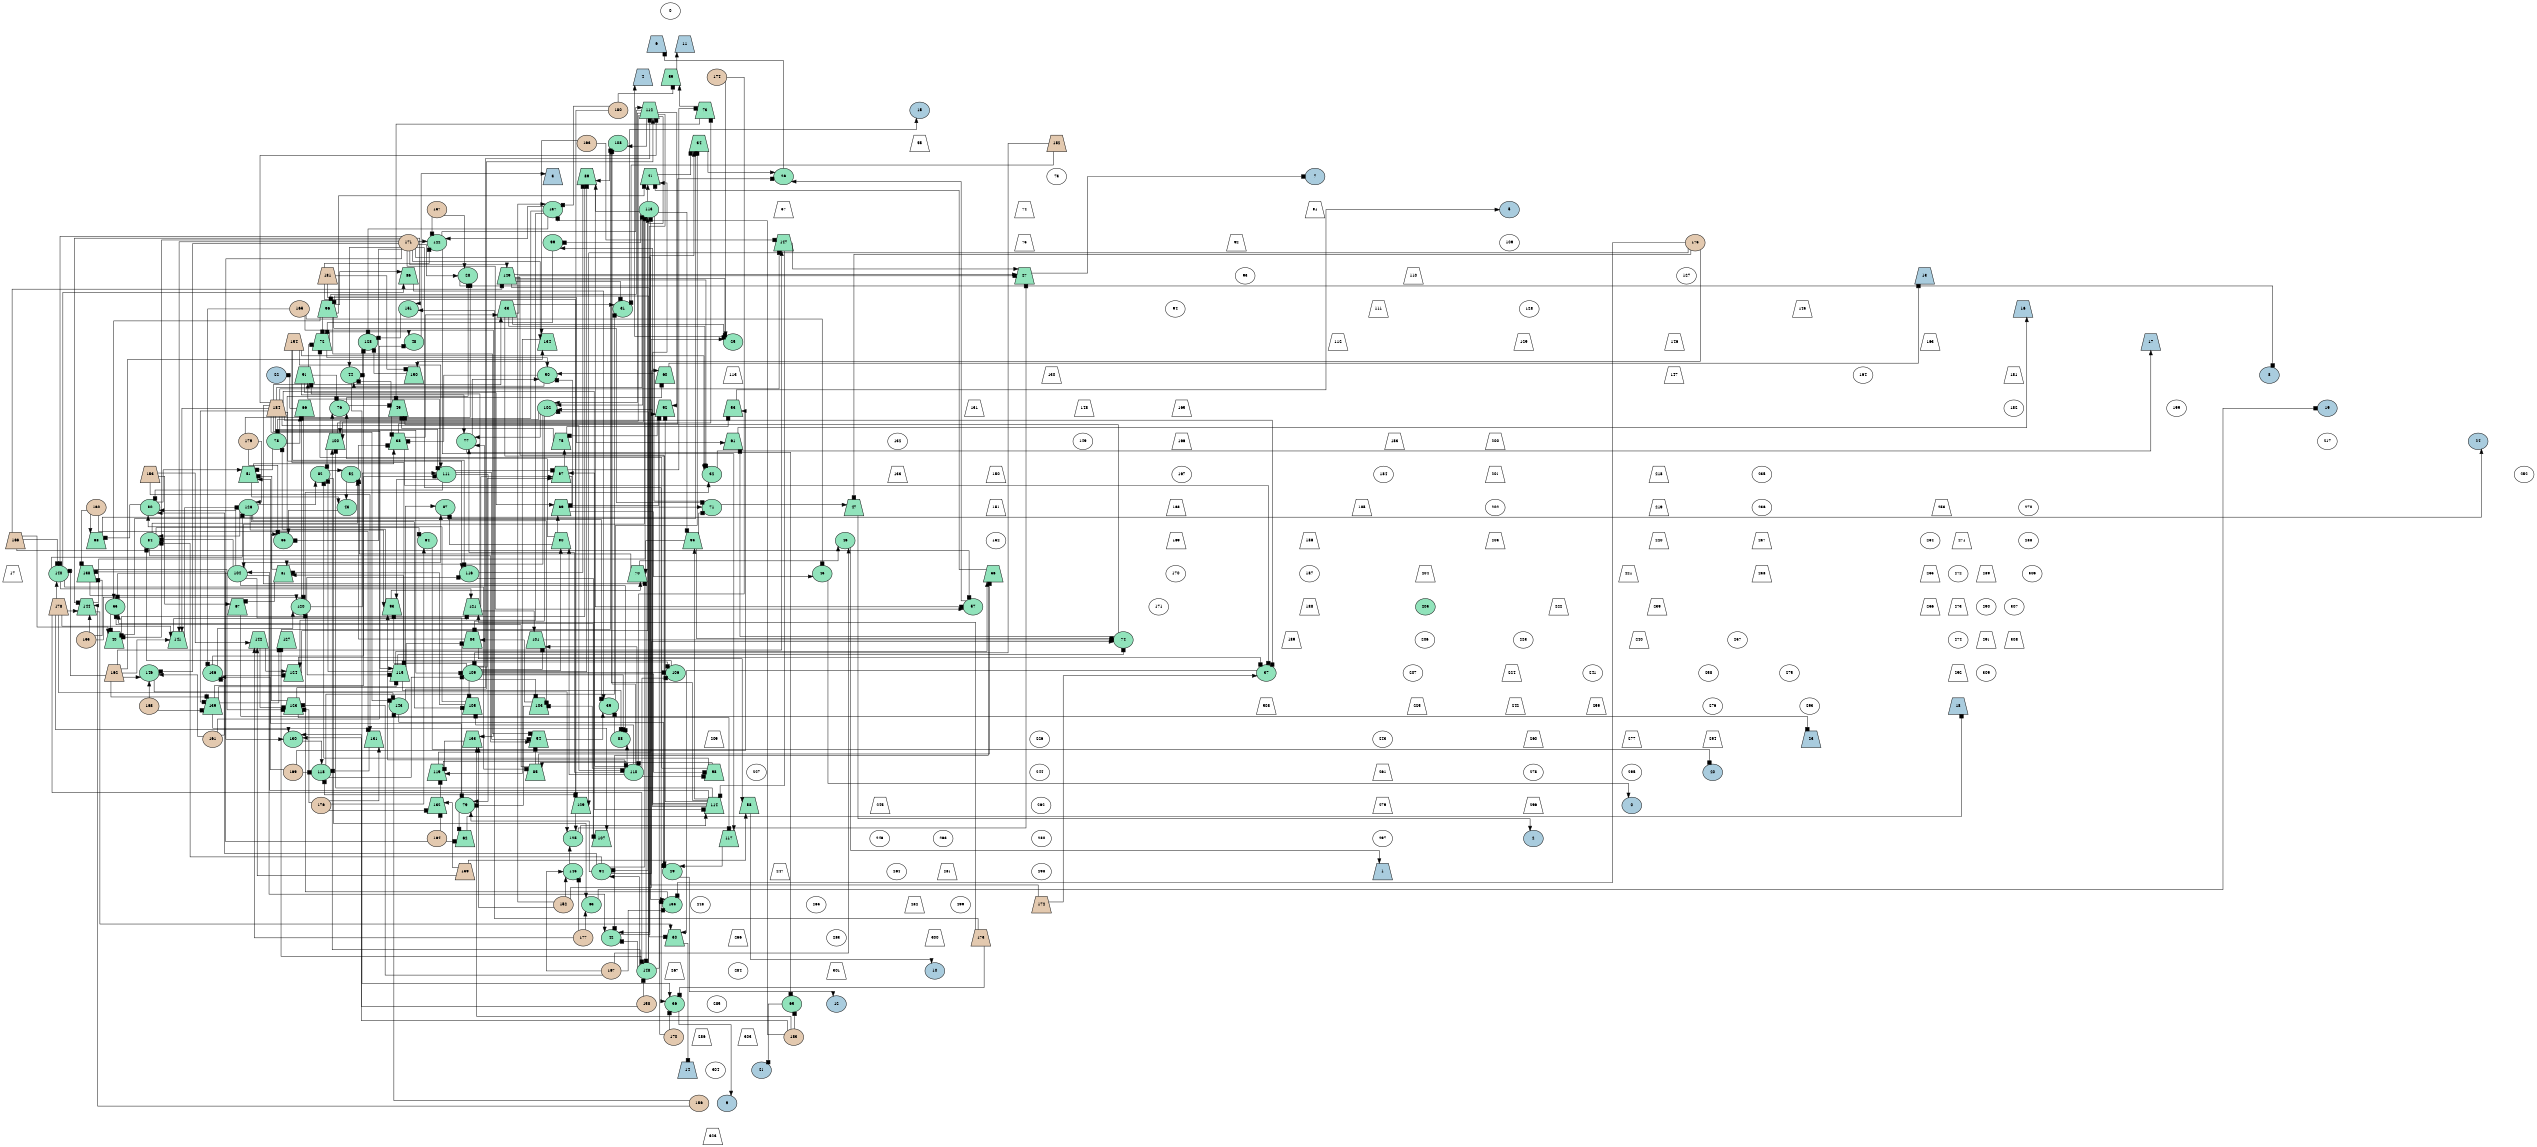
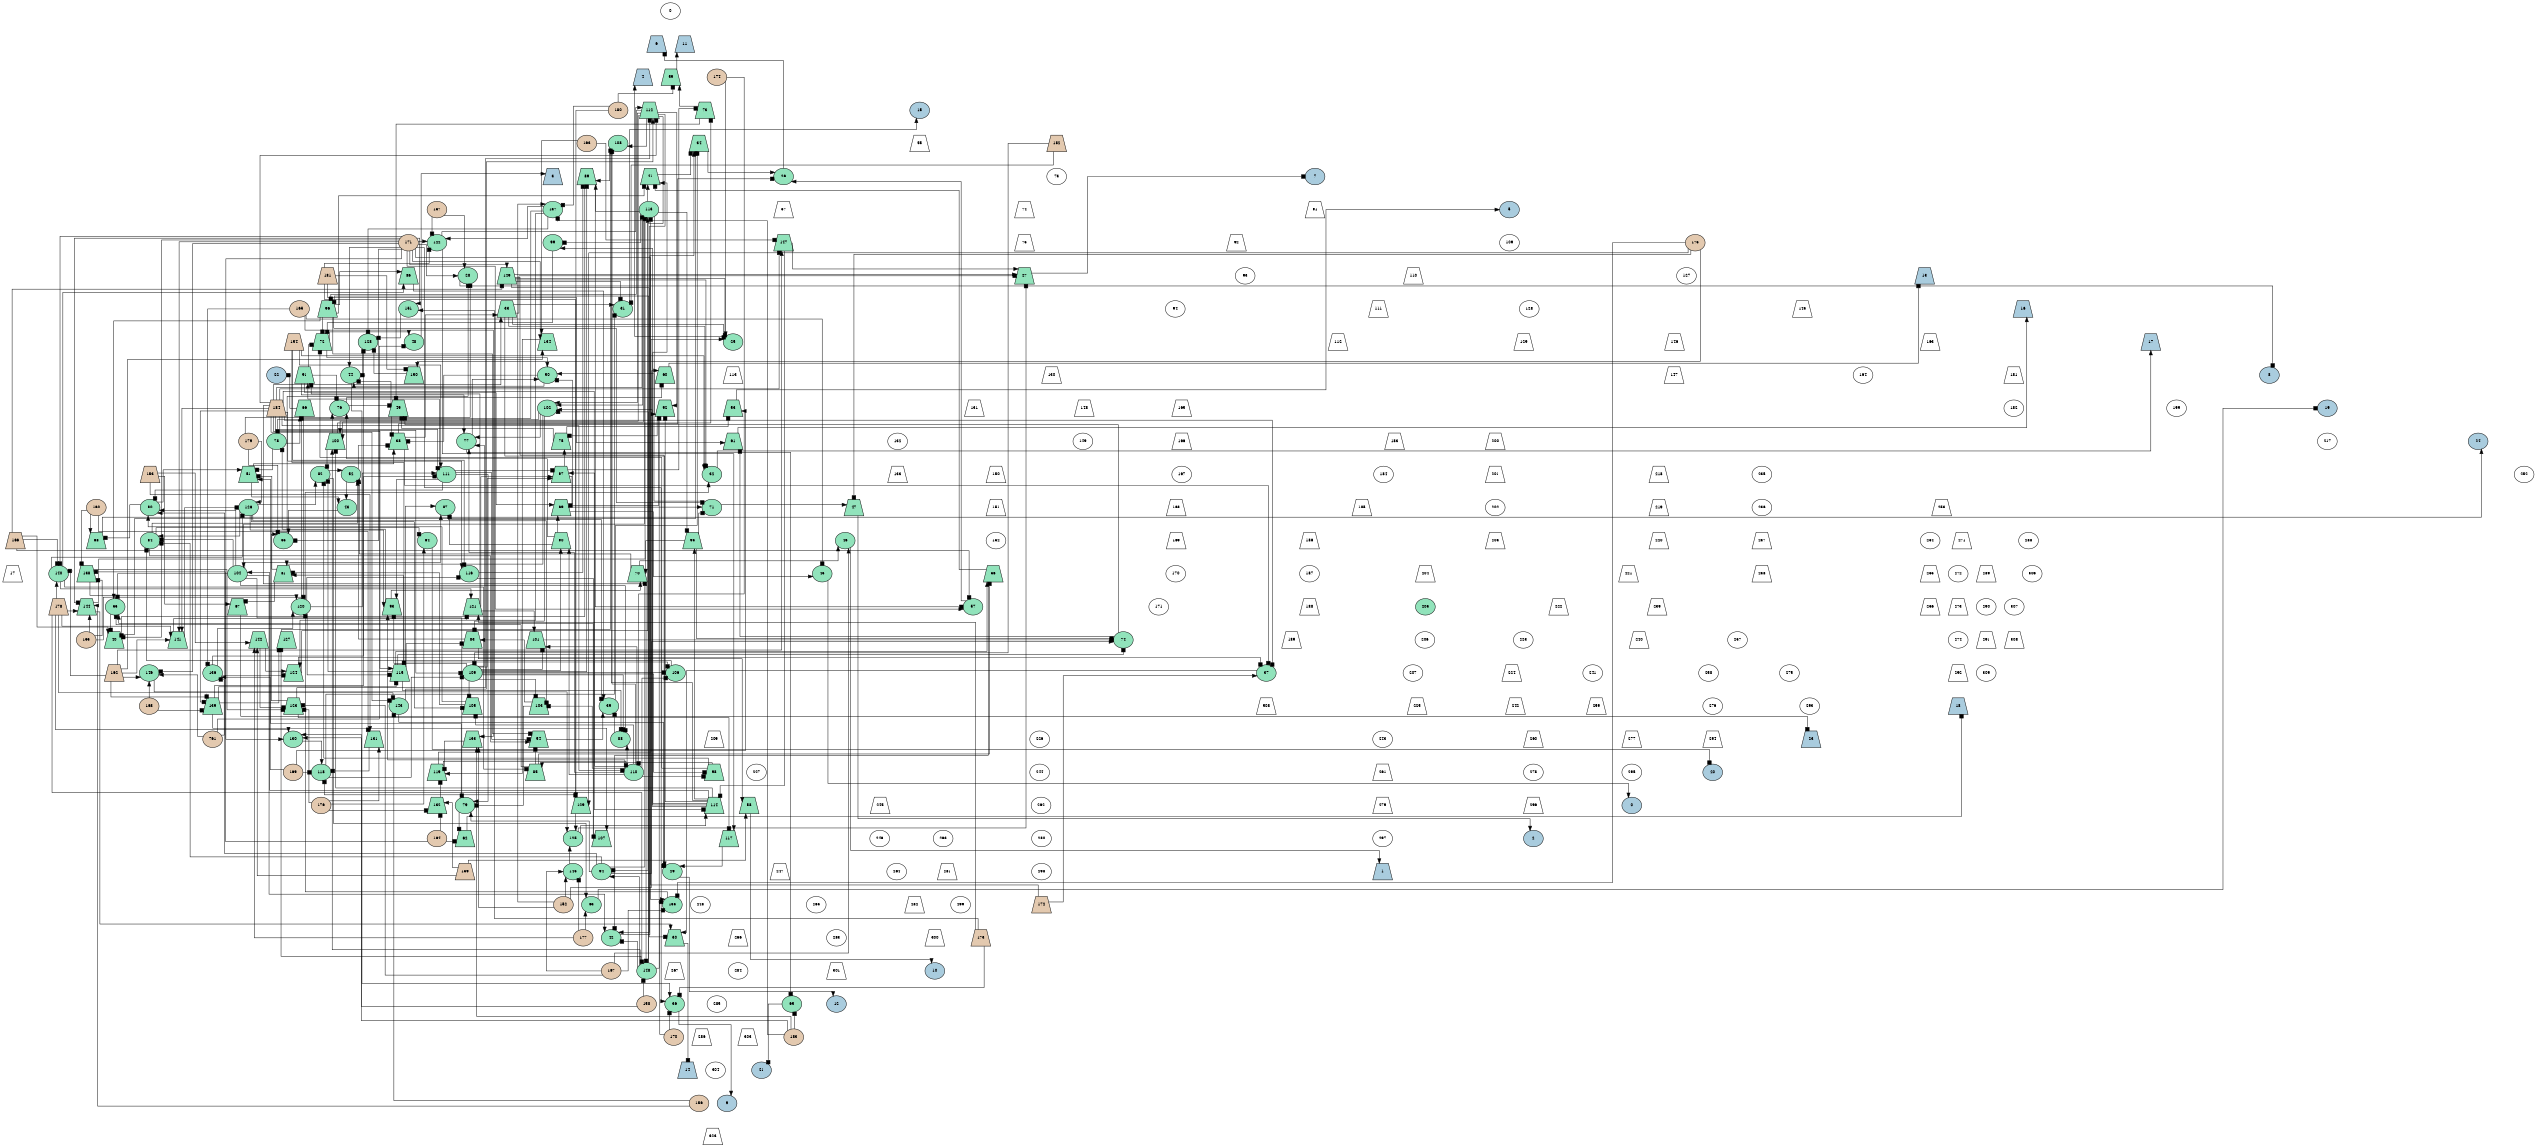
node "270": removed
node "161": label "161" -> "761"
